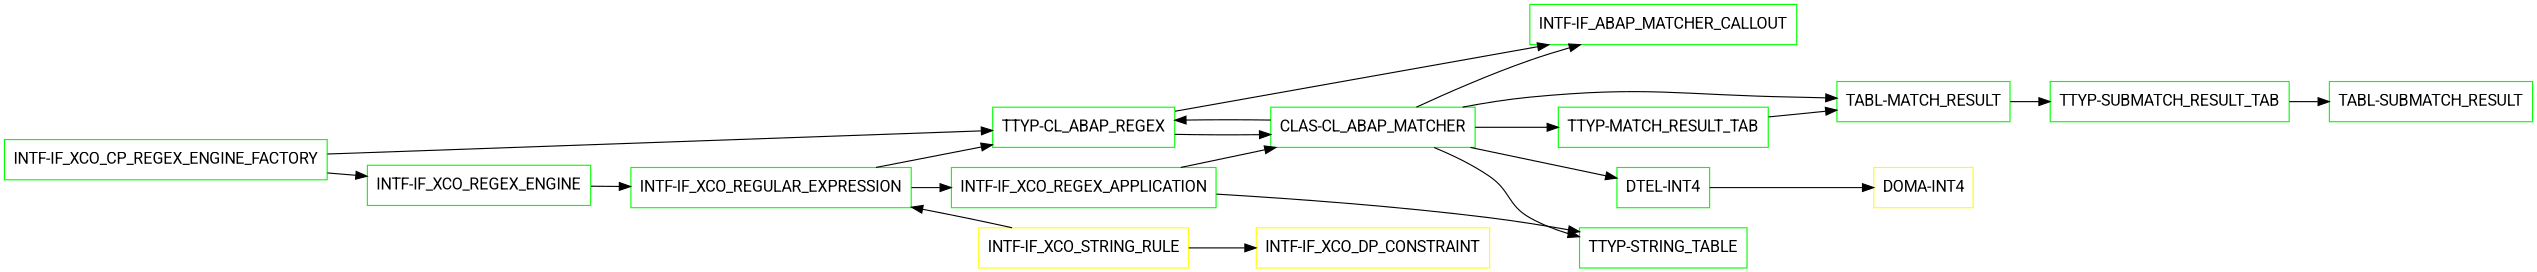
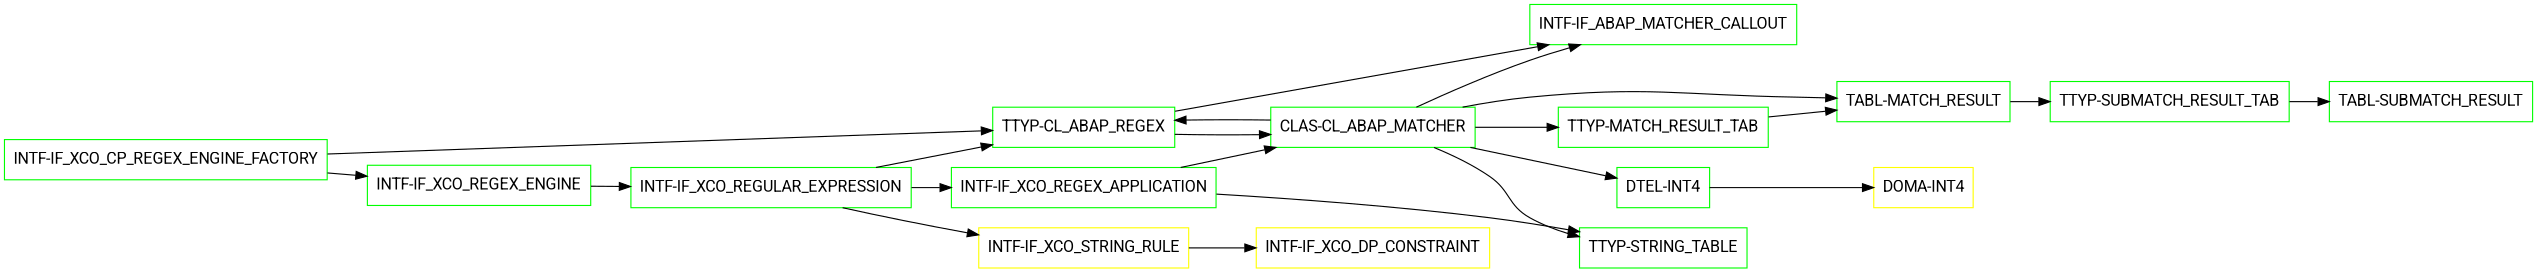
edge "INTF-IF_XCO_STRING_RULE" -> "INTF-IF_XCO_REGULAR_EXPRESSION": reversed
